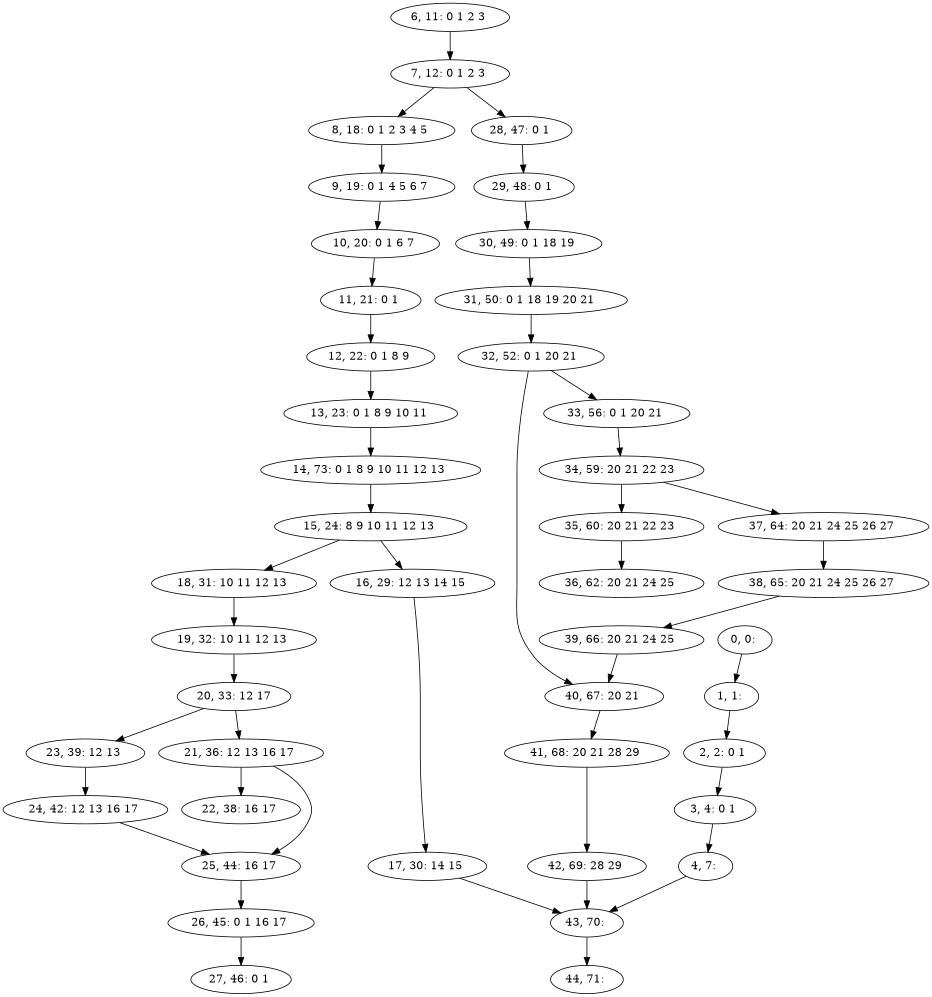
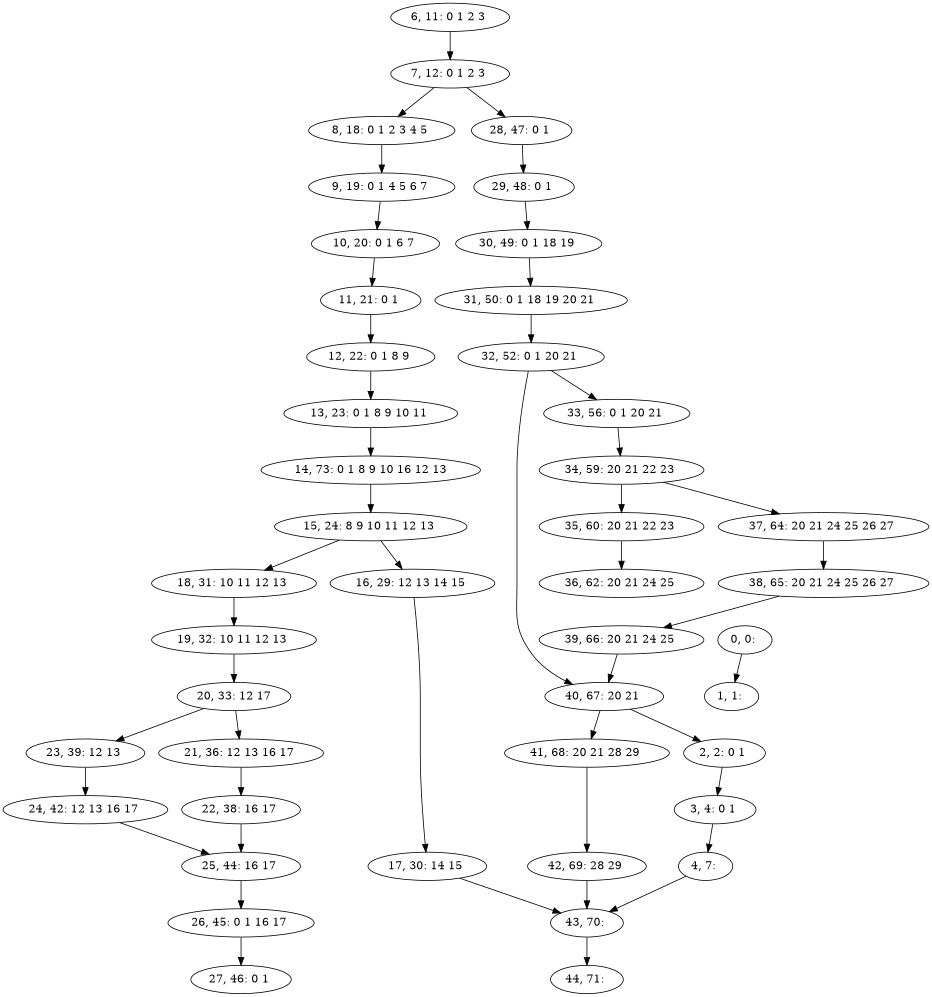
node "14, 73: 0 1 8 9 10 11 12 13": label "14, 73: 0 1 8 9 10 11 12 13" -> "14, 73: 0 1 8 9 10 16 12 13"
edge "1, 1:" -> "2, 2: 0 1": now "40, 67: 20 21" -> "2, 2: 0 1"
edge "21, 36: 12 13 16 17" -> "25, 44: 16 17": now "22, 38: 16 17" -> "25, 44: 16 17"
